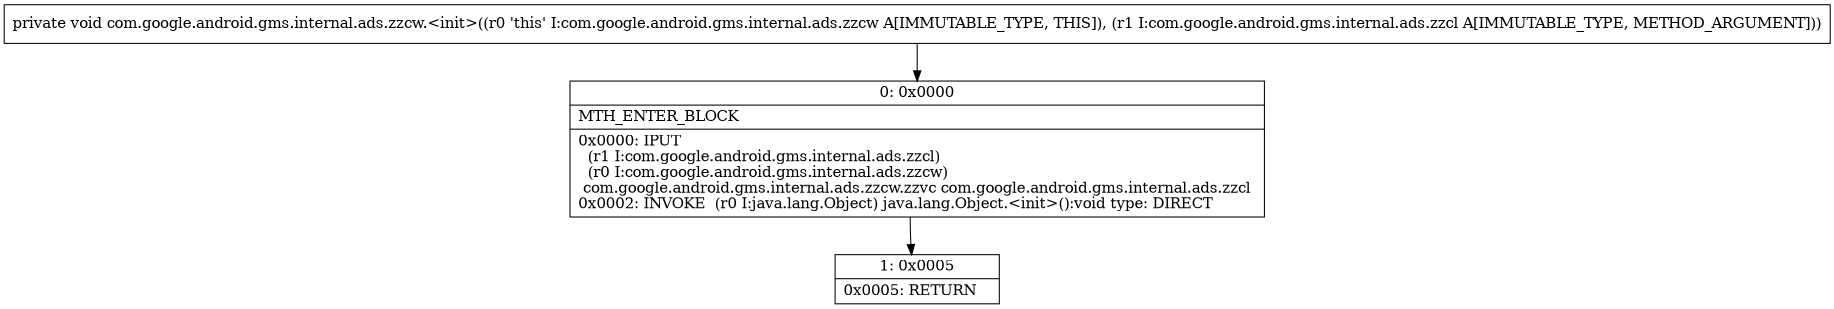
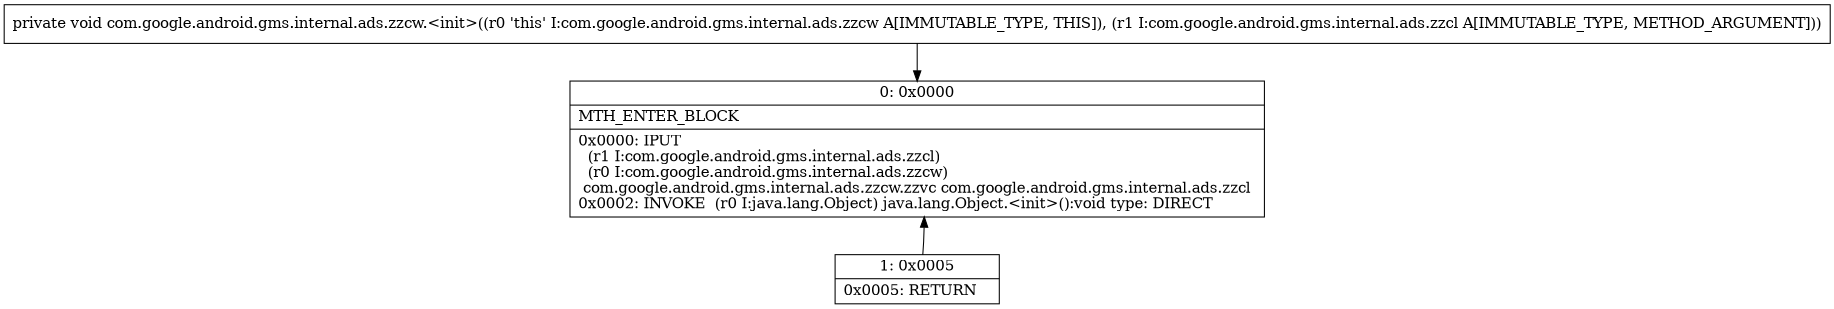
edge "0: 0x0000" -> "1: 0x0005": reversed
